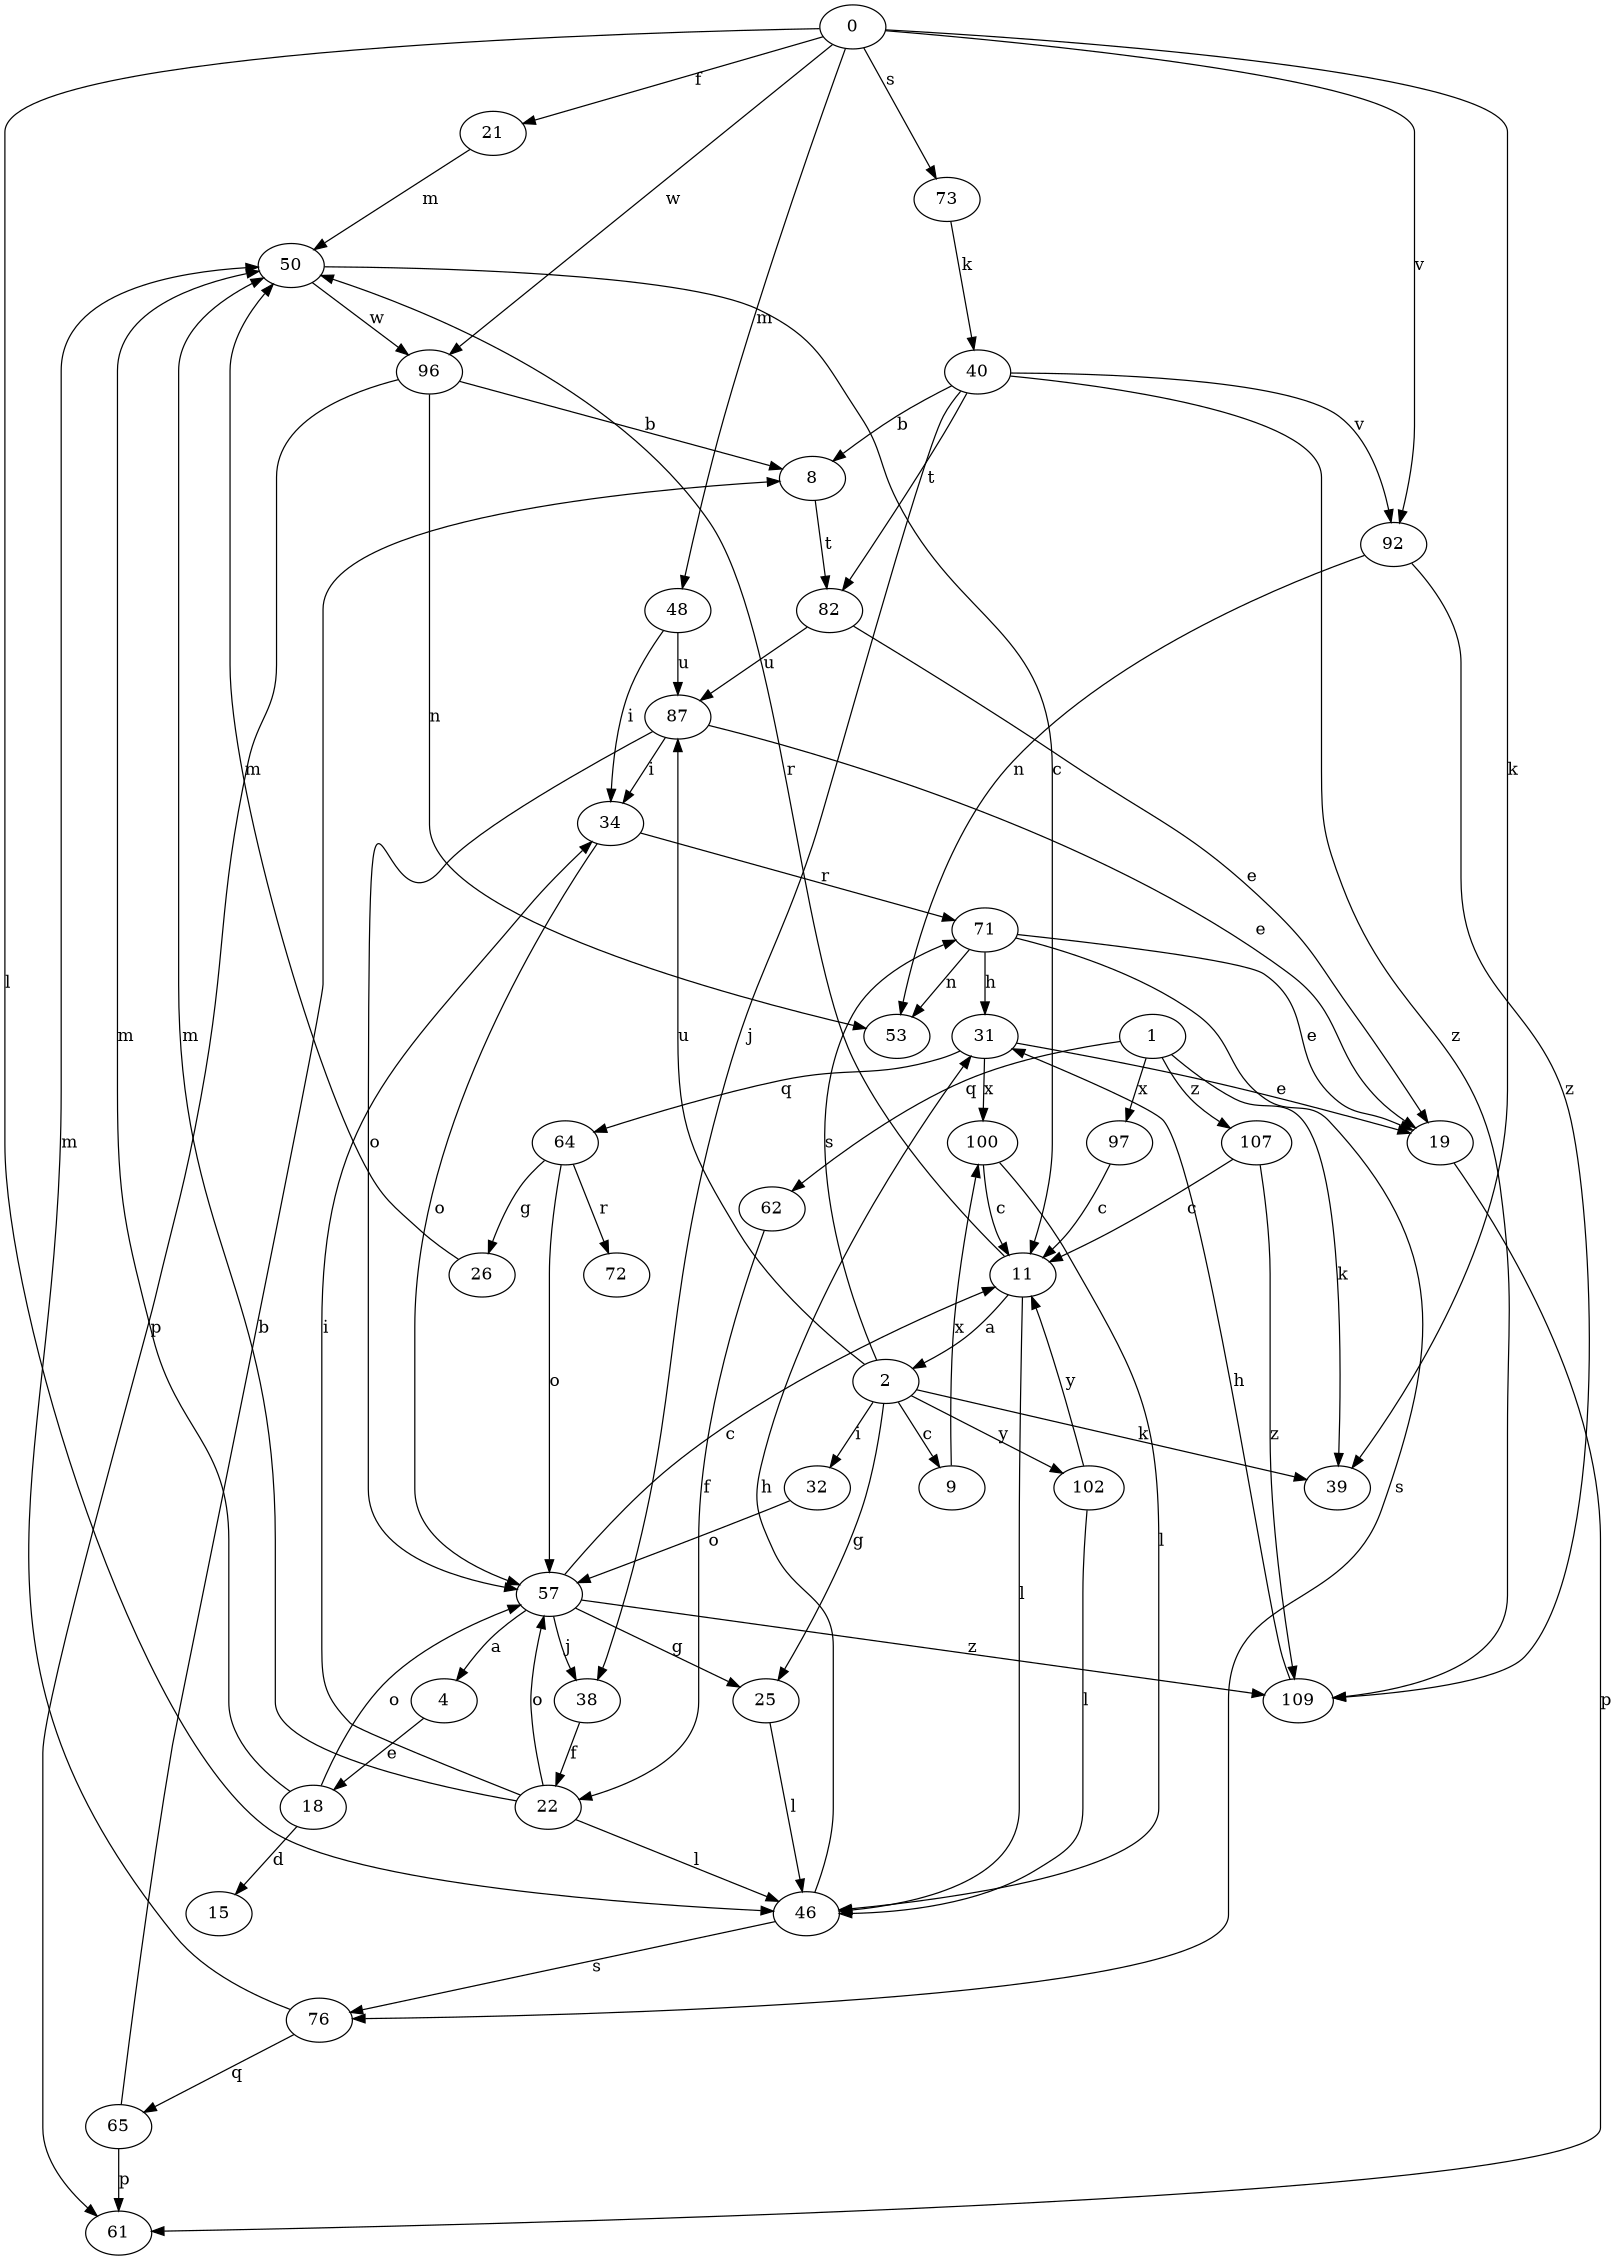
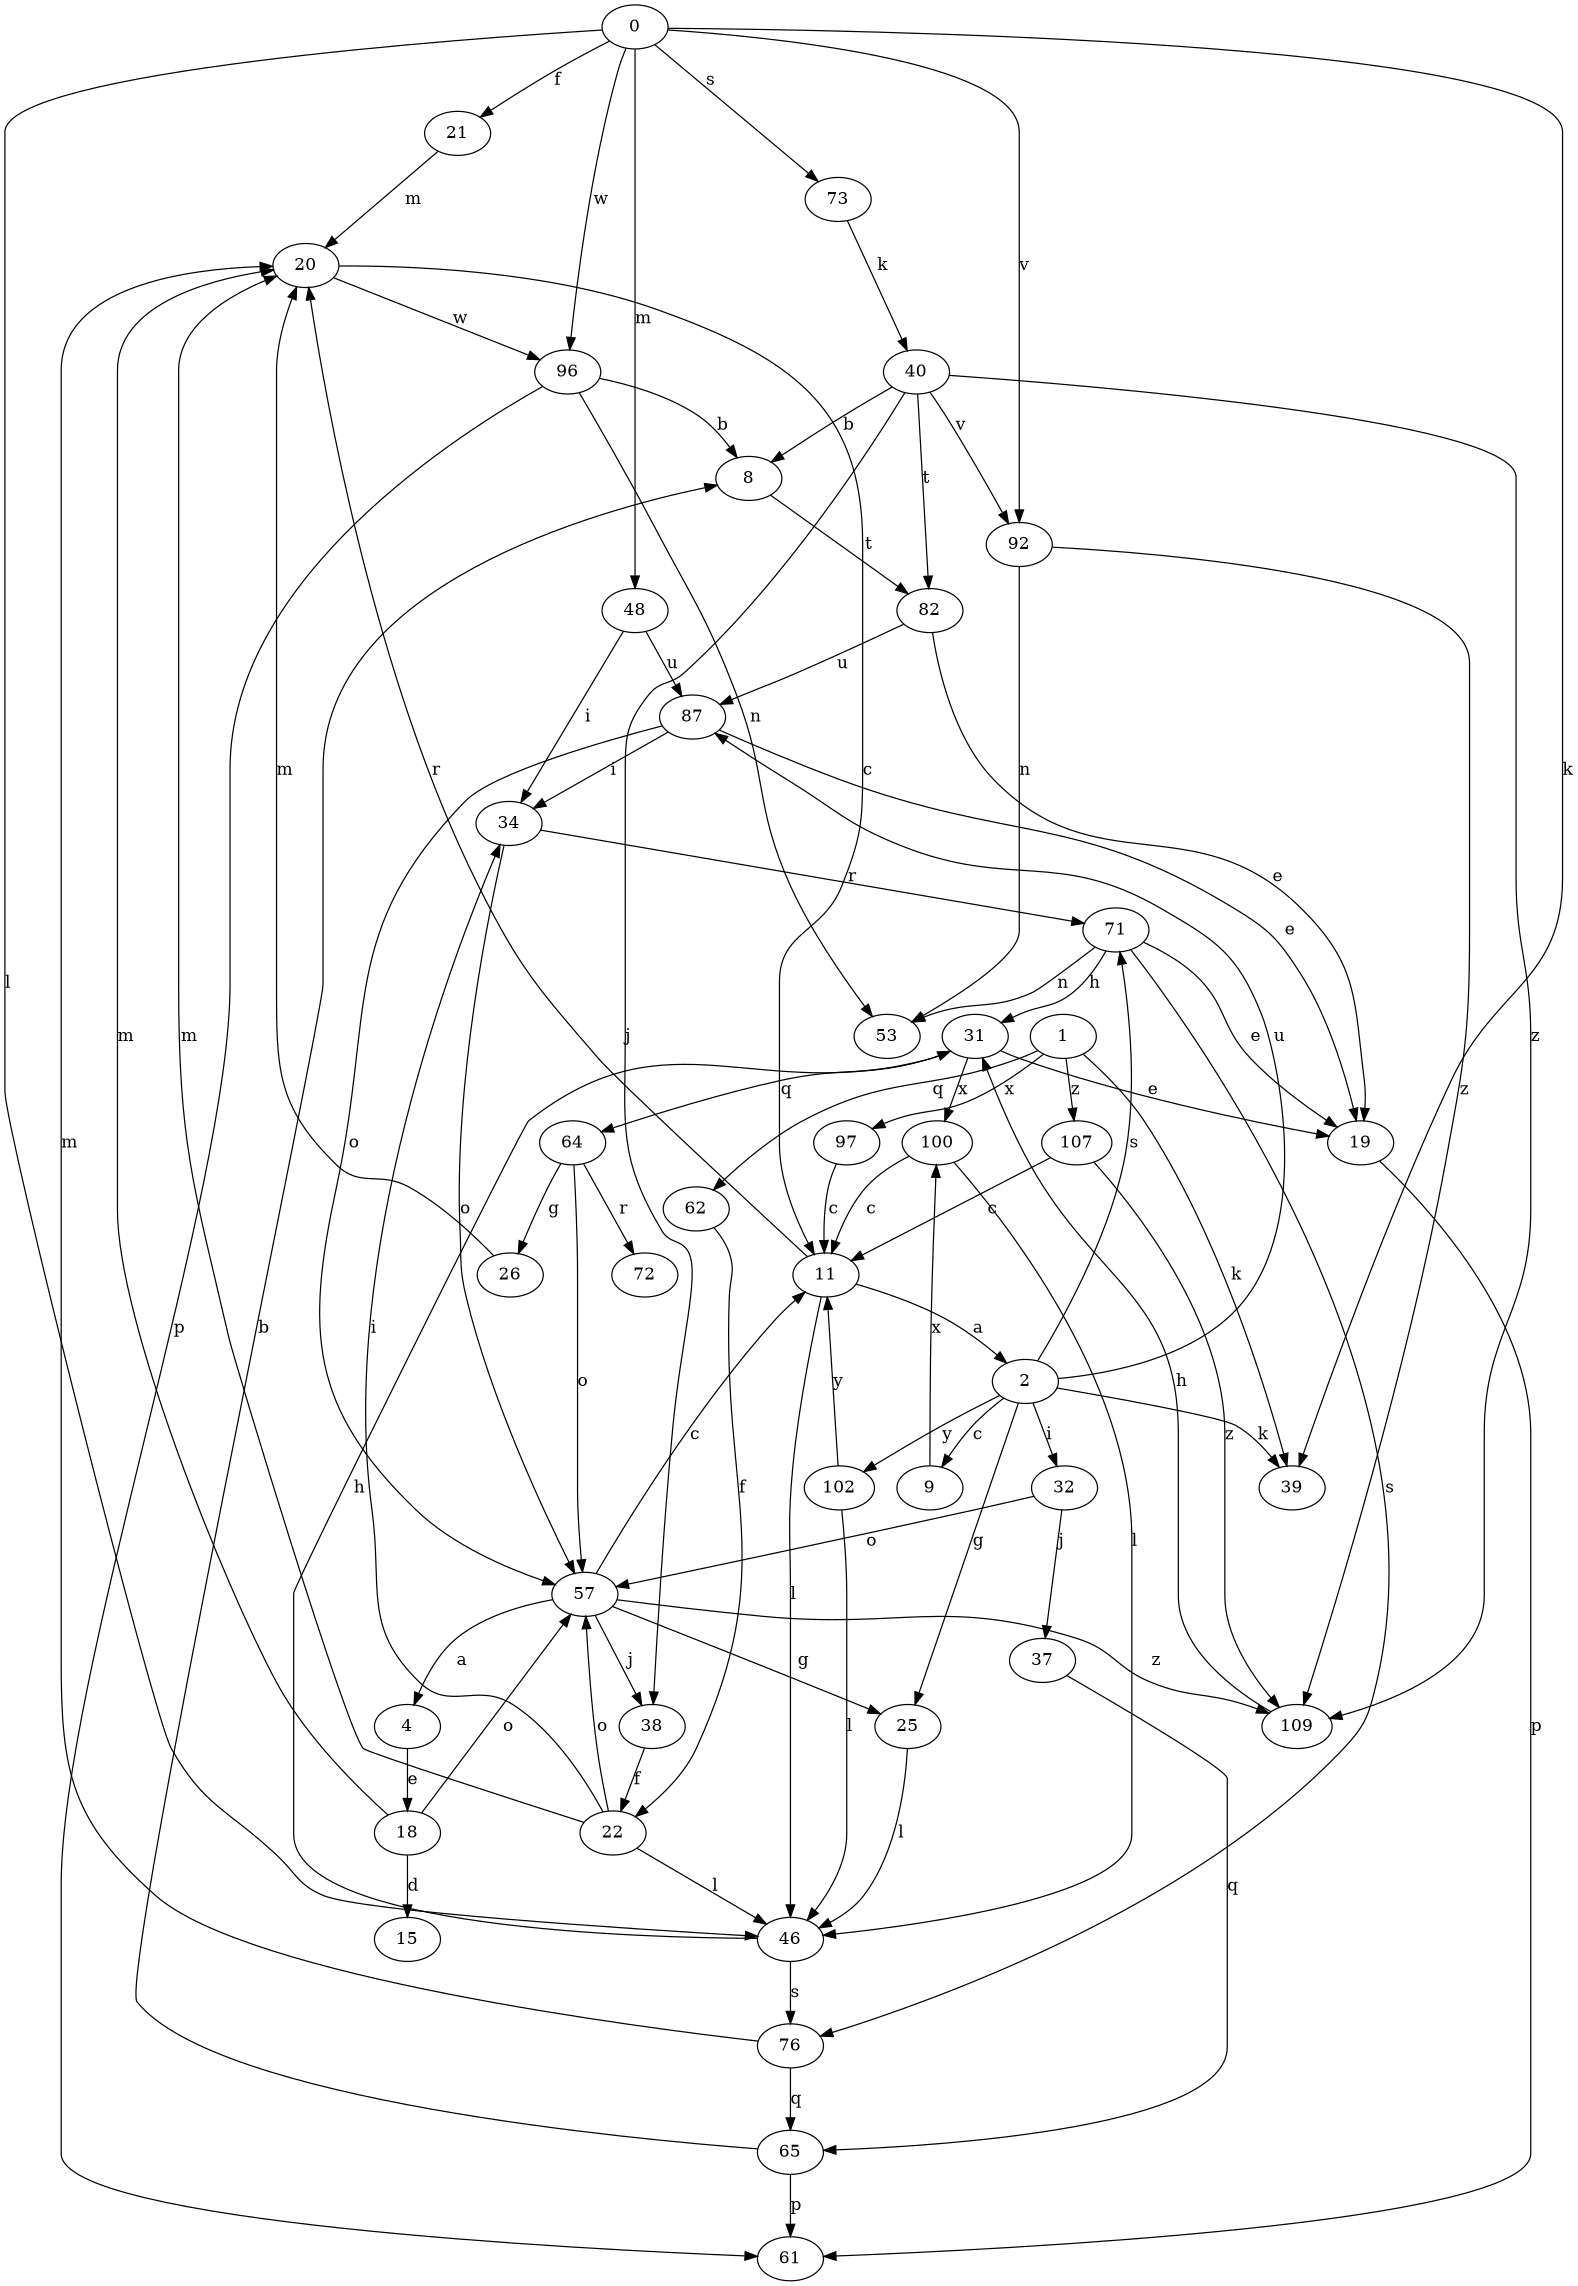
node "50": label "50" -> "20"
node "37": added
